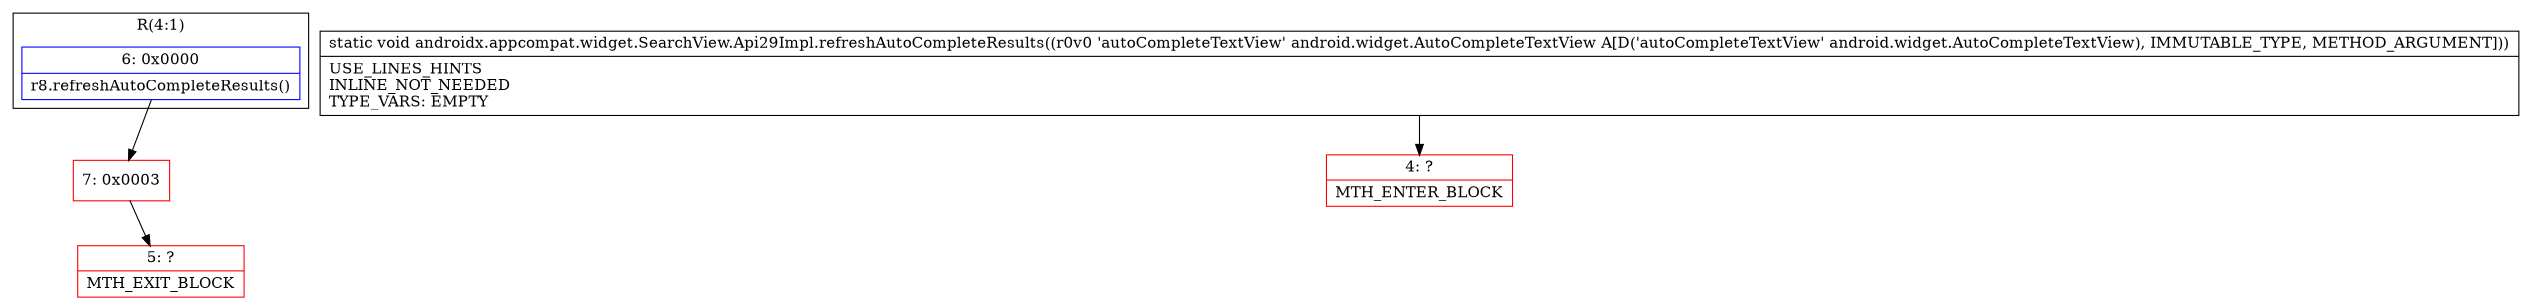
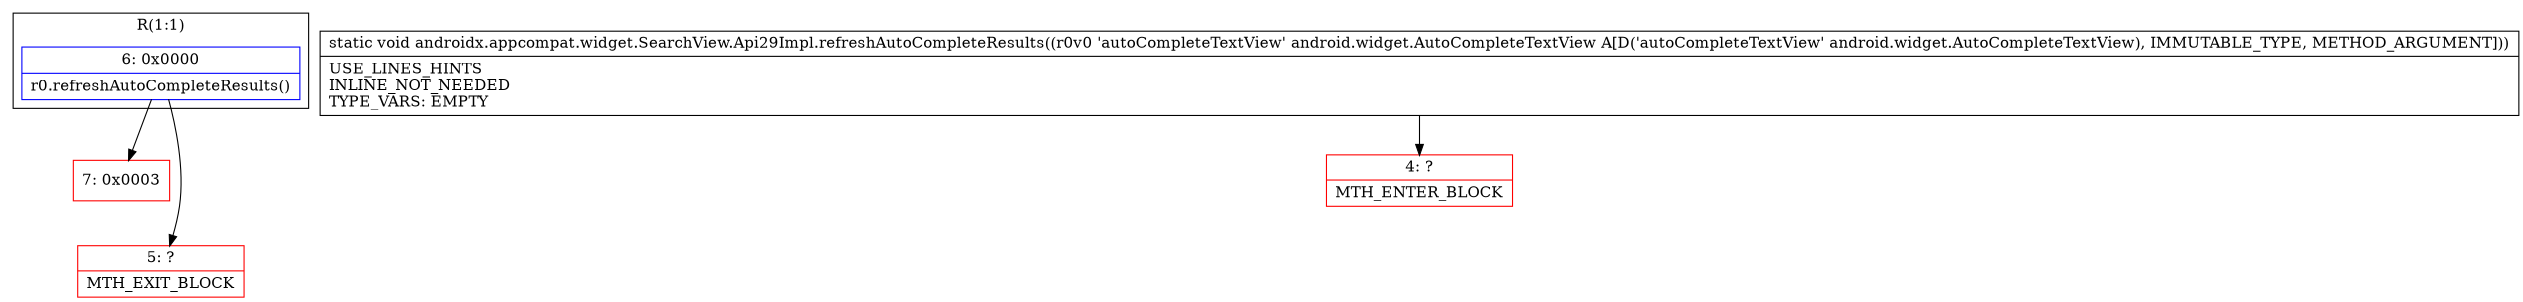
cluster "R(4:1)": label "R(4:1)" -> "R(1:1)"
node "6: 0x0000": text "r8.refreshAutoCompleteResults()" -> "r0.refreshAutoCompleteResults()"
edge "7: 0x0003" -> "5: ?": now "6: 0x0000" -> "5: ?"
